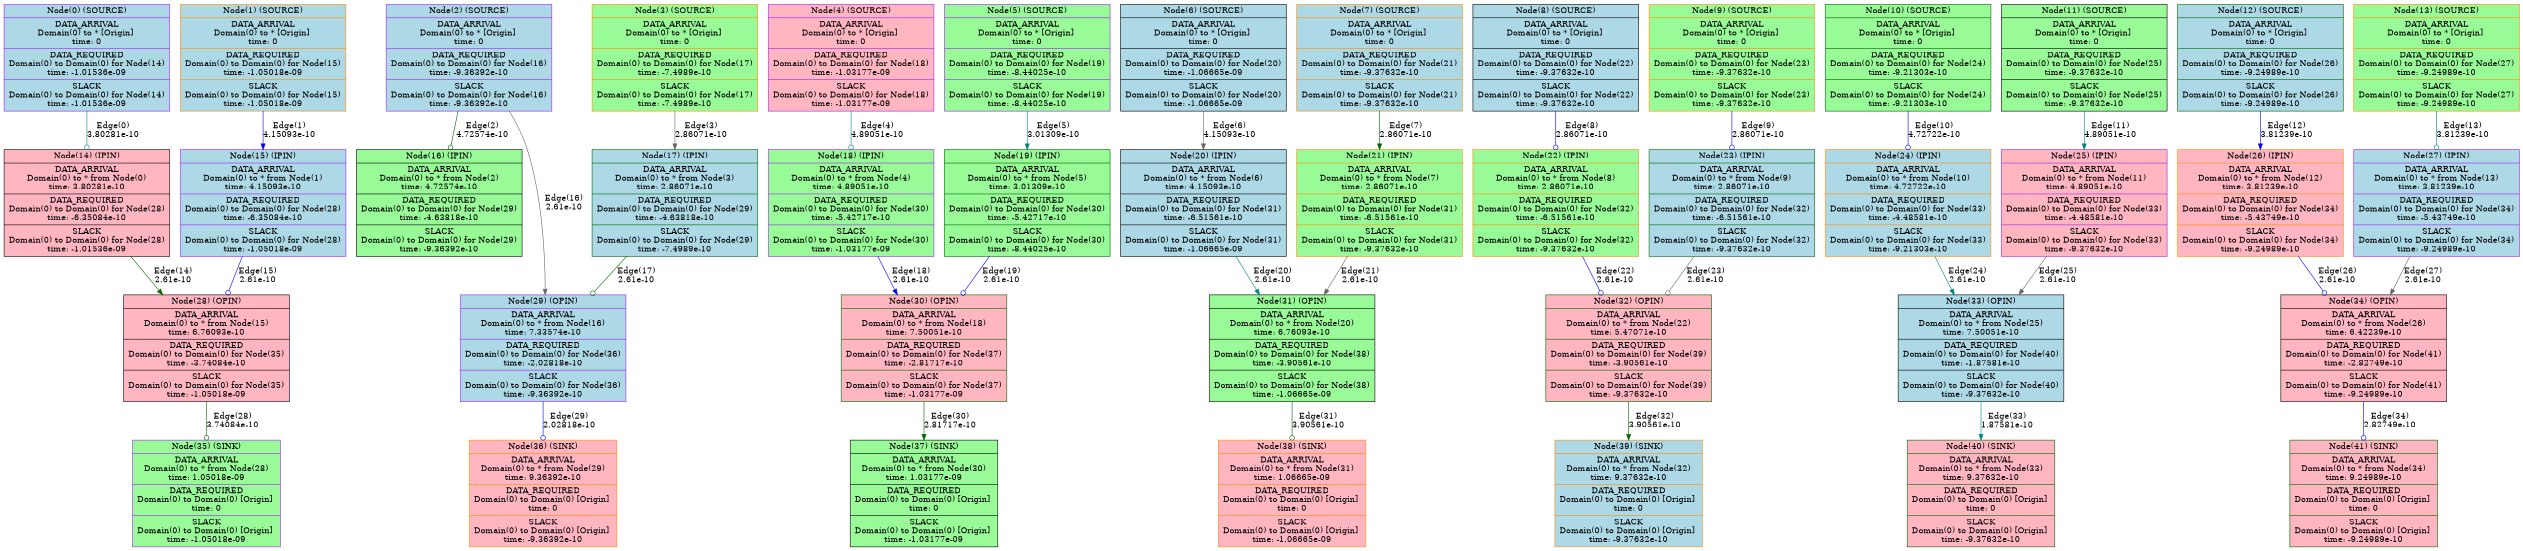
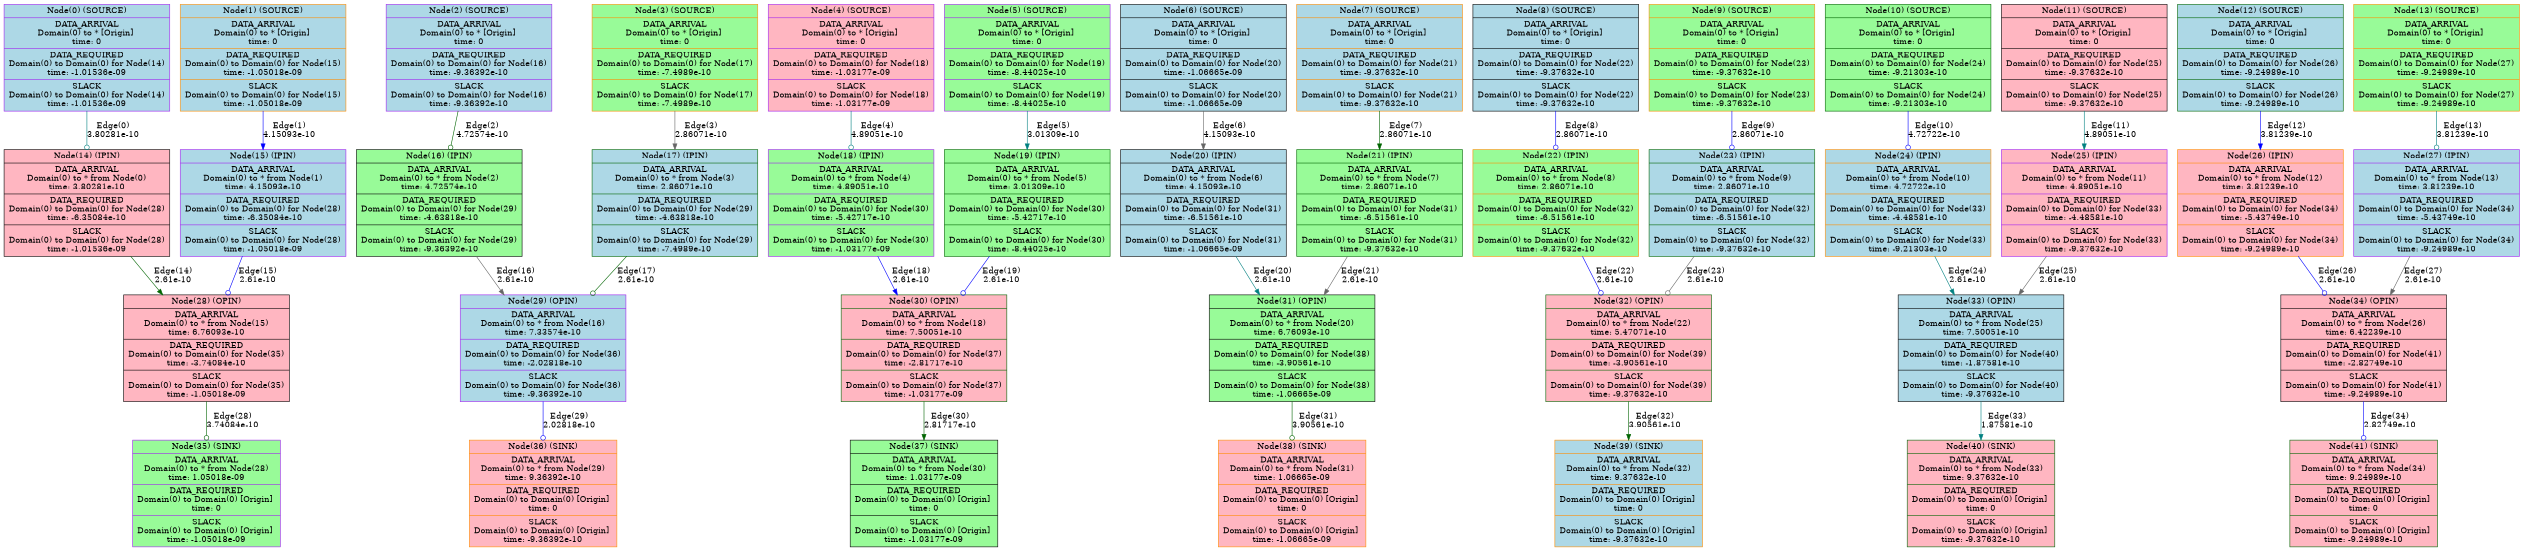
node "Node(11) (SOURCE)": fillcolor palegreen -> lightpink
edge "Node(2) (SOURCE)" -> "Node(29) (OPIN)": now "Node(16) (IPIN)" -> "Node(29) (OPIN)"
node "Node(21) (IPIN)": color darkorange -> darkgreen
